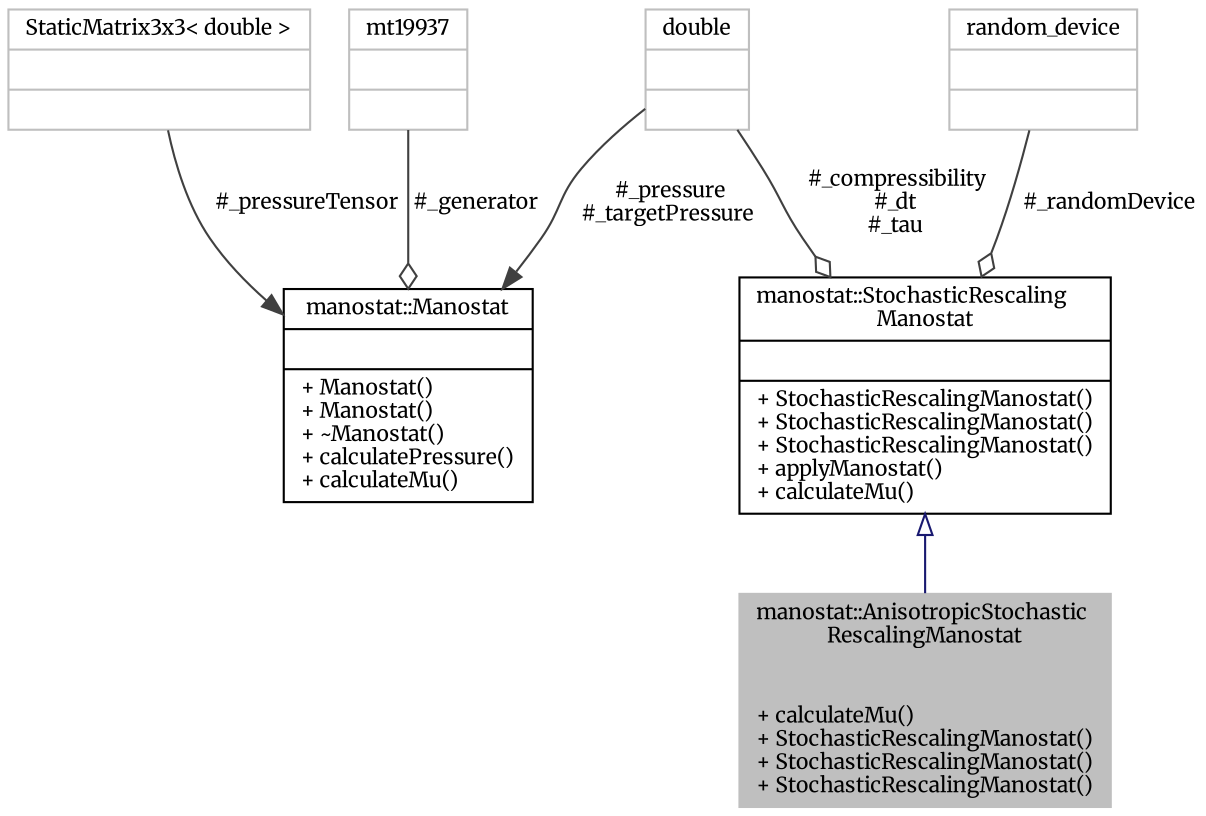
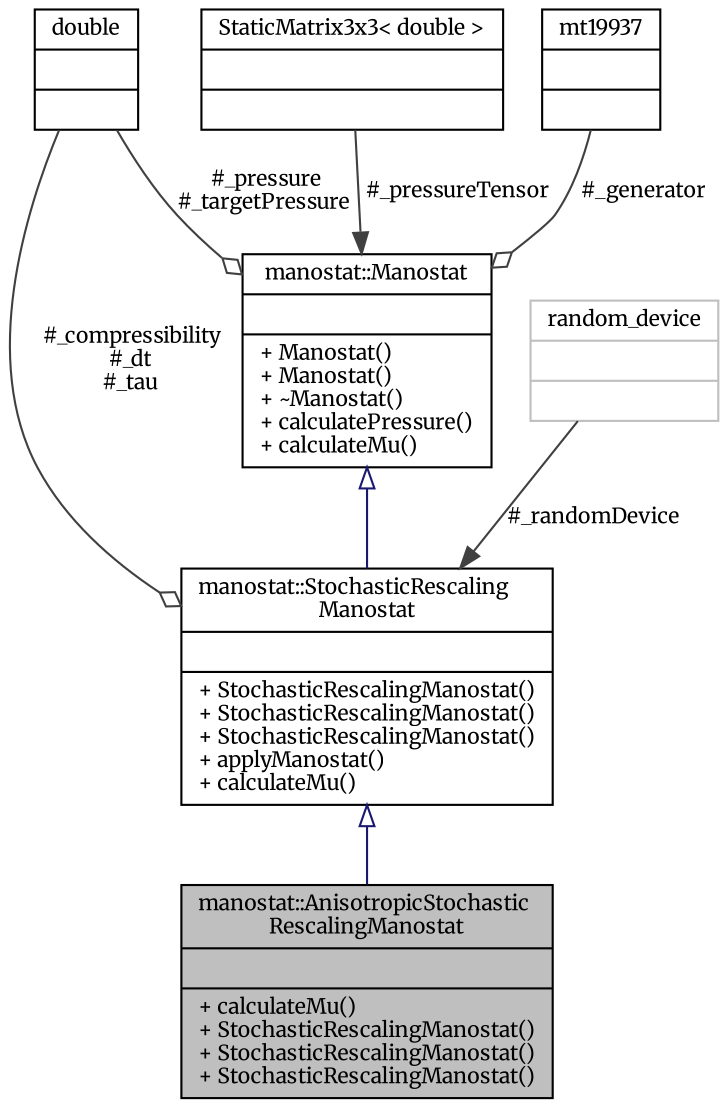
node "StaticMatrix3x3< double >": color grey75 -> black
node "mt19937": color grey75 -> black
node "double": color grey75 -> black
edge "double" -> "manostat::Manostat": arrowhead normal -> odiamond
edge "random_device" -> "manostat::StochasticRescaling": arrowhead odiamond -> normal
edge "manostat::StochasticRescaling" -> "manostat::Manostat": added
node "manostat::AnisotropicStochastic": color grey75 -> black
